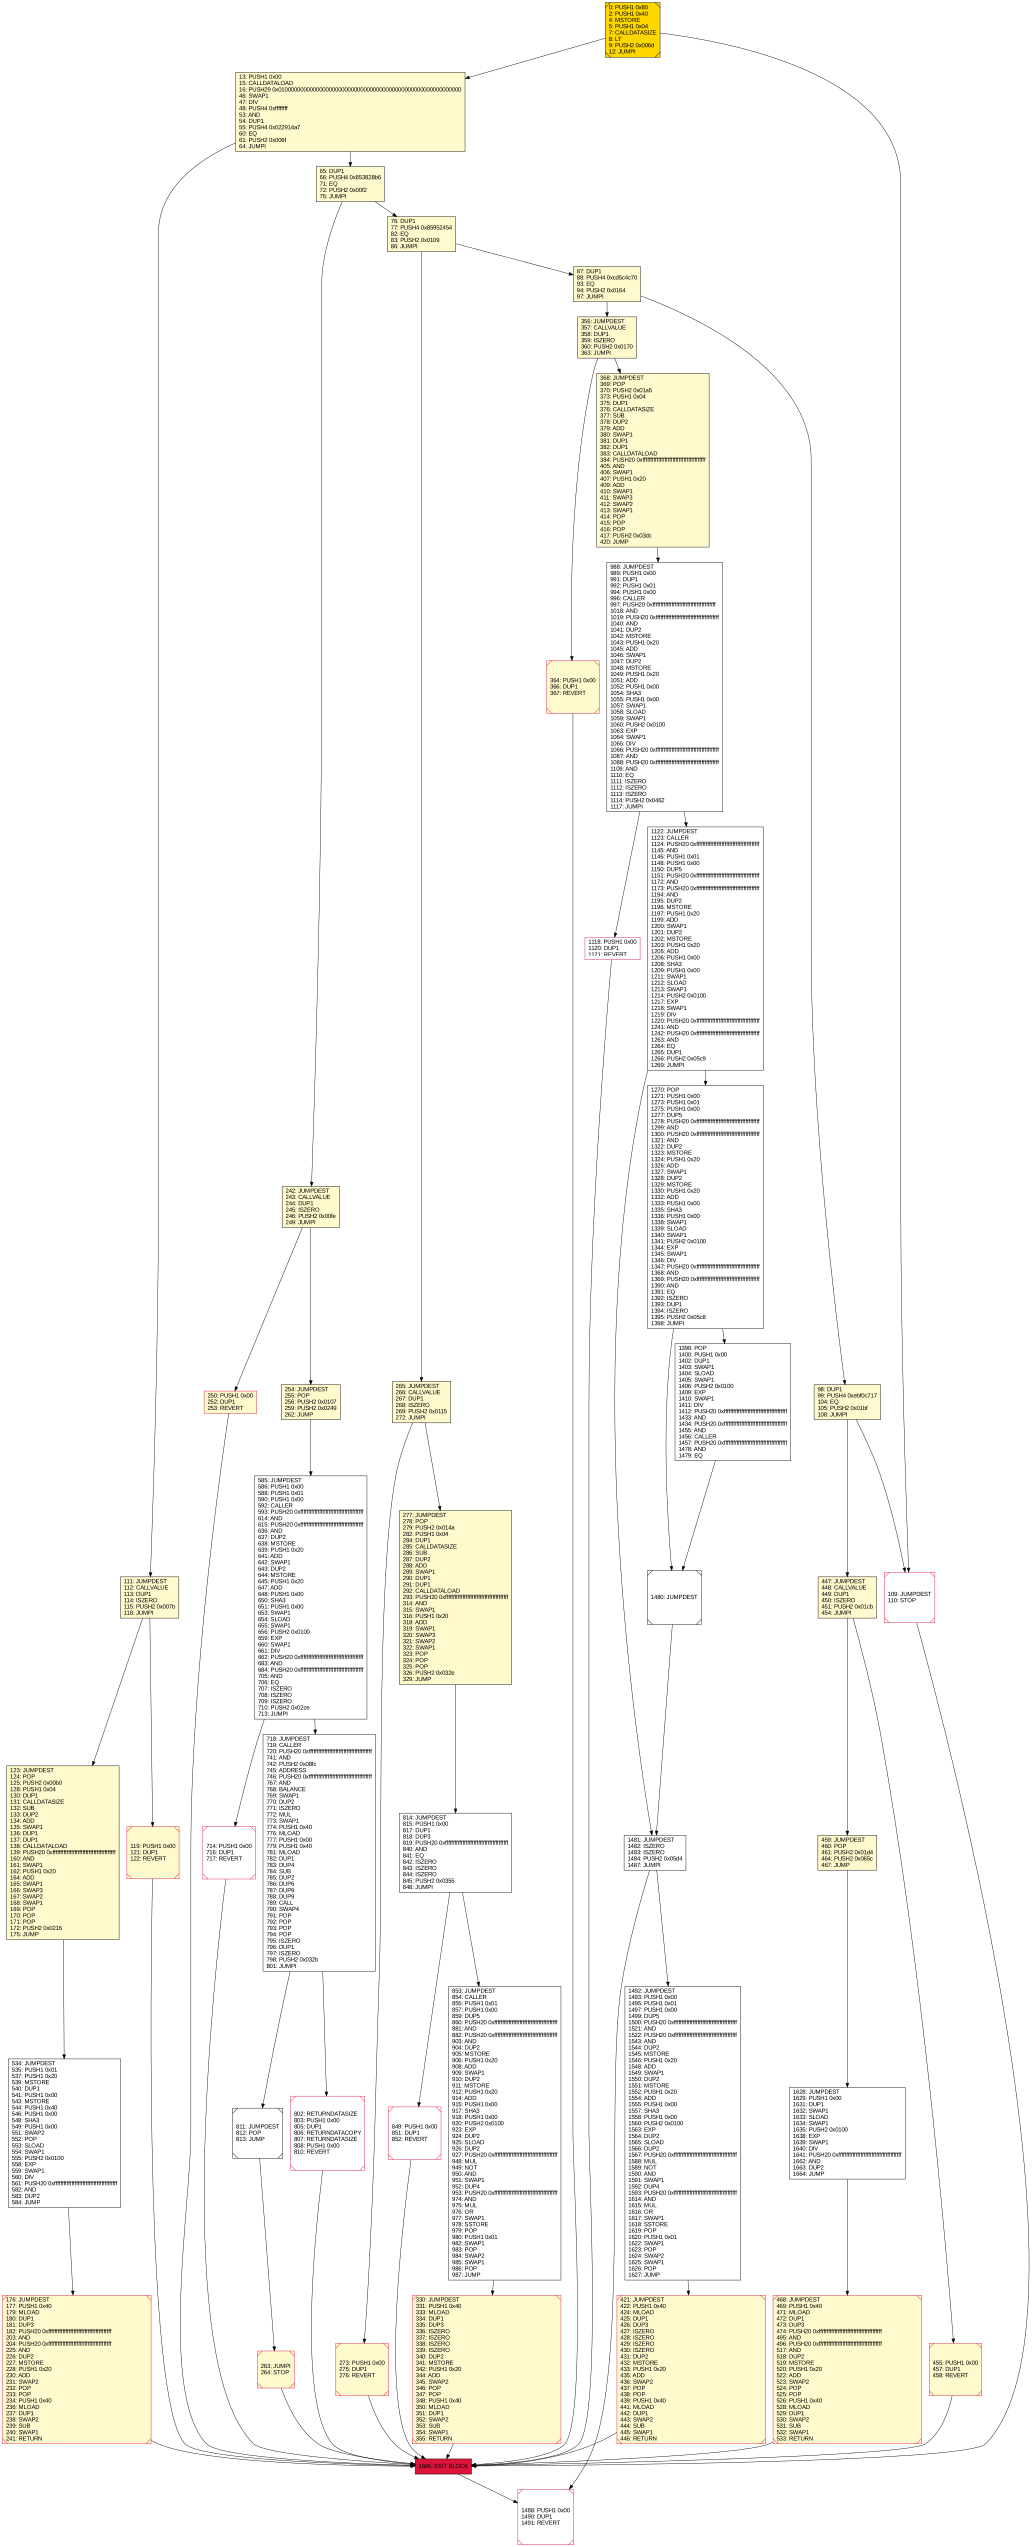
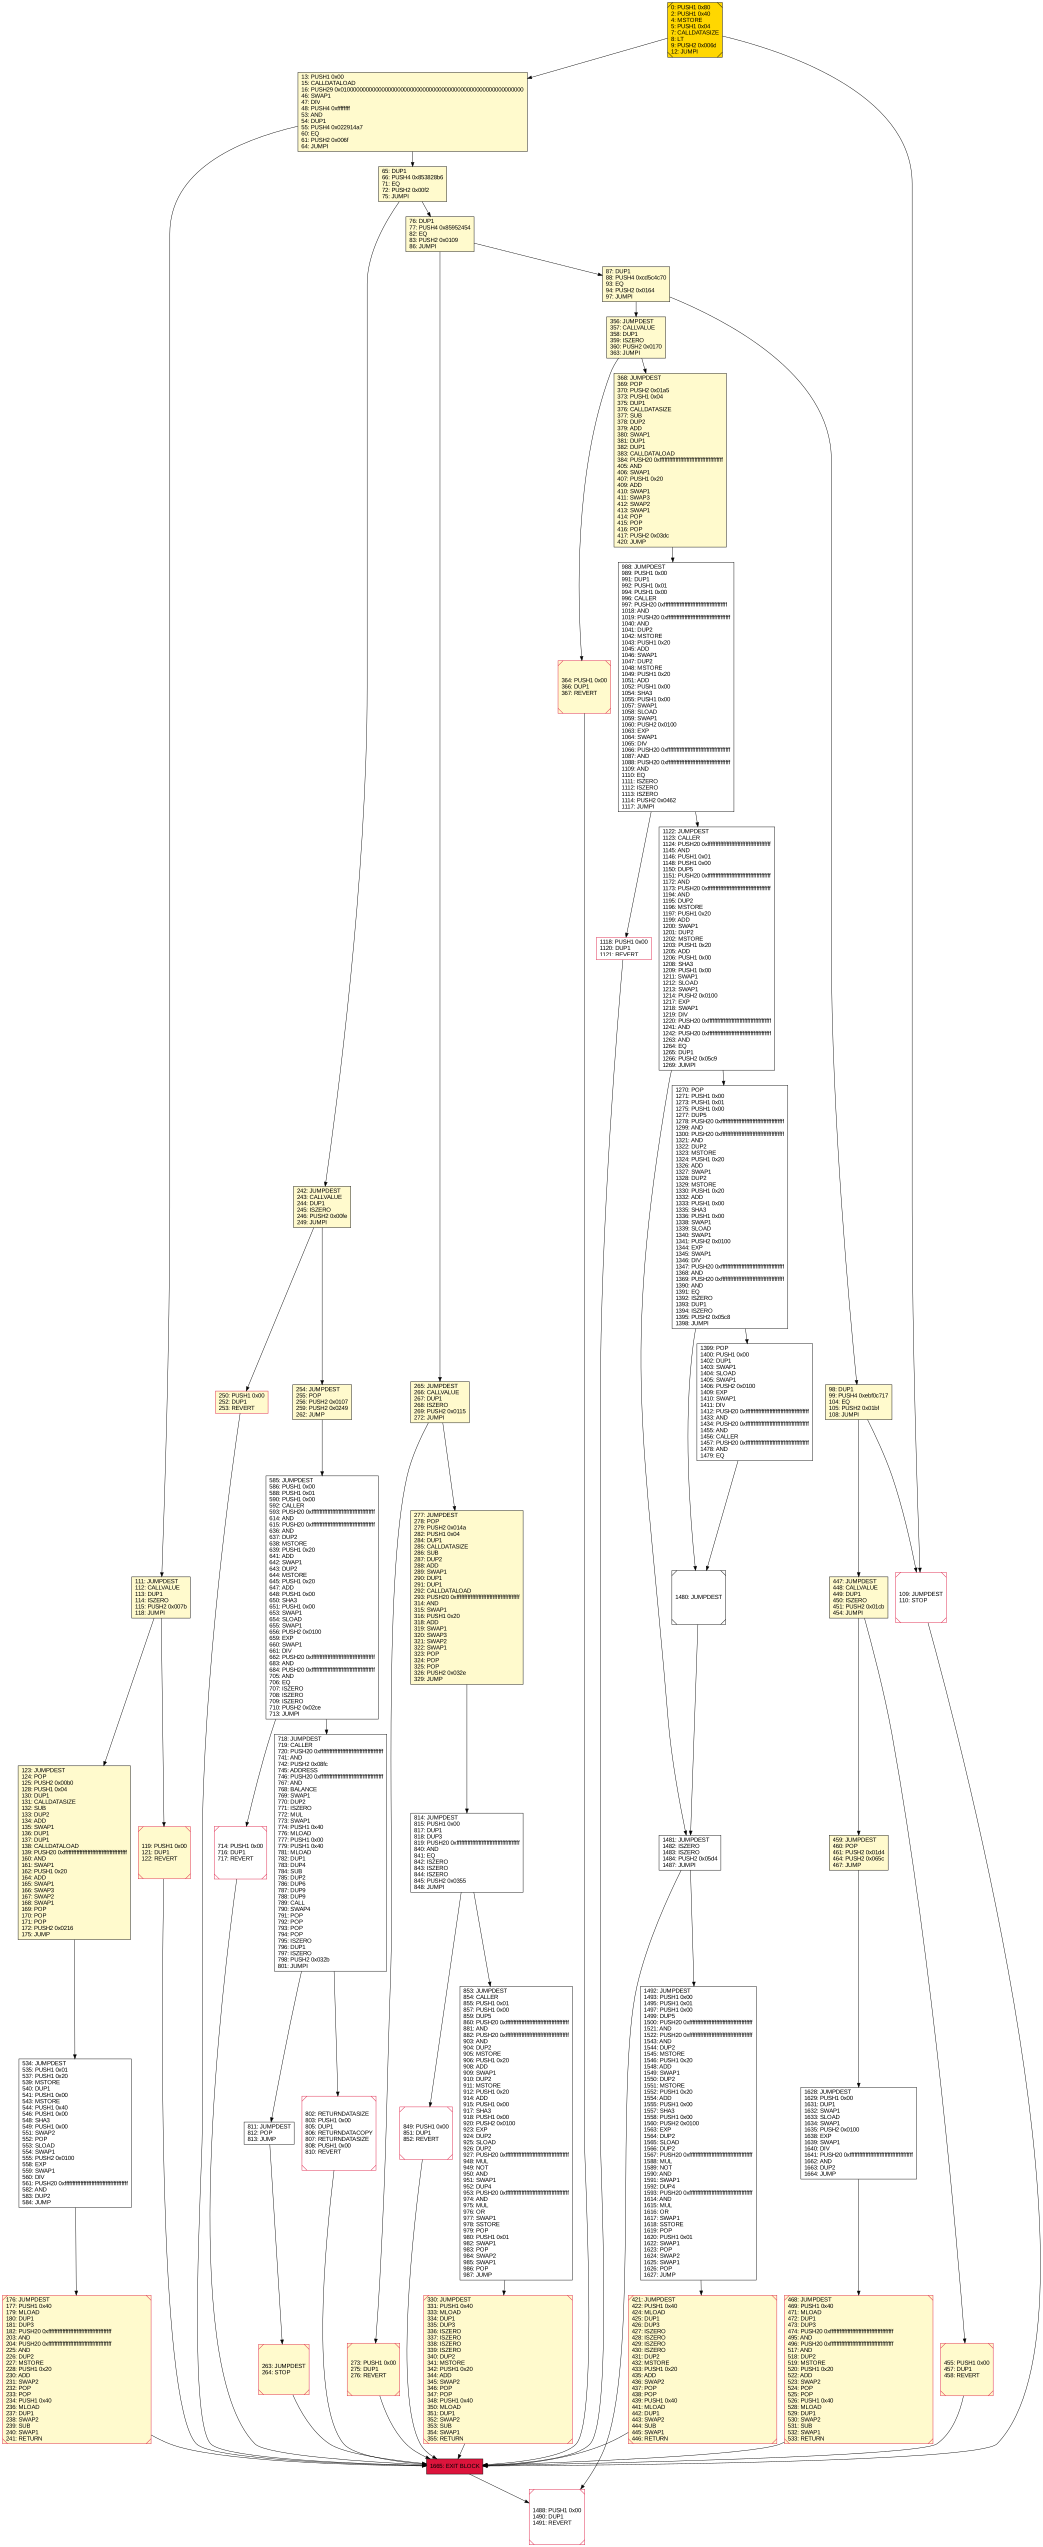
node "811: JUMPDEST 812: POP 813: JUMP": shape Msquare -> box
node "263: JUMPI 264: STOP": label "263: JUMPI 264: STOP" -> "263: JUMPDEST 264: STOP"
